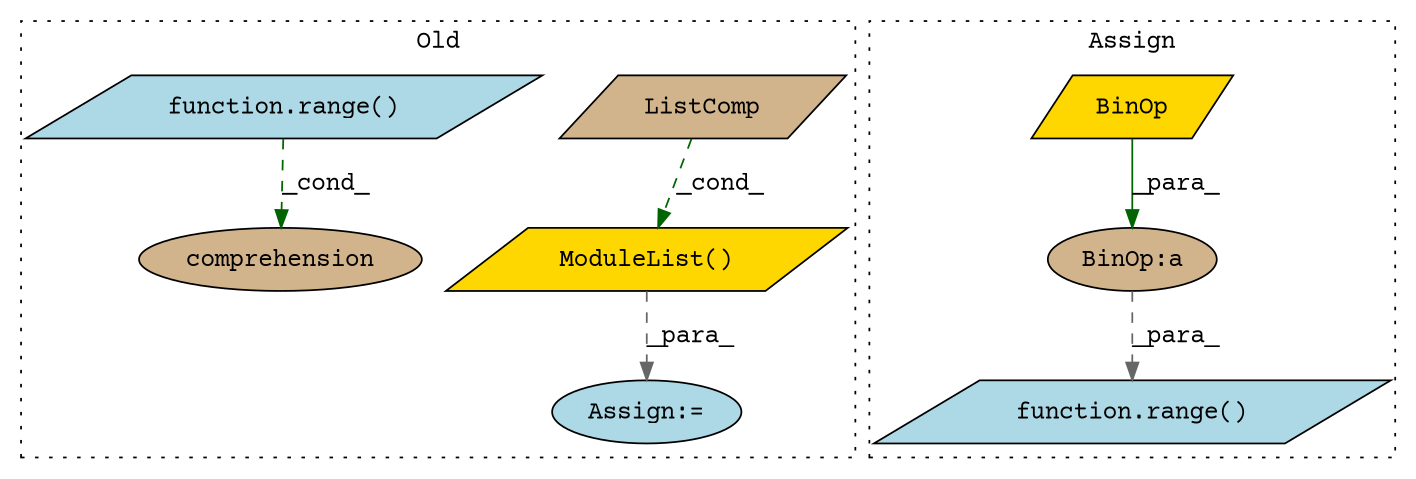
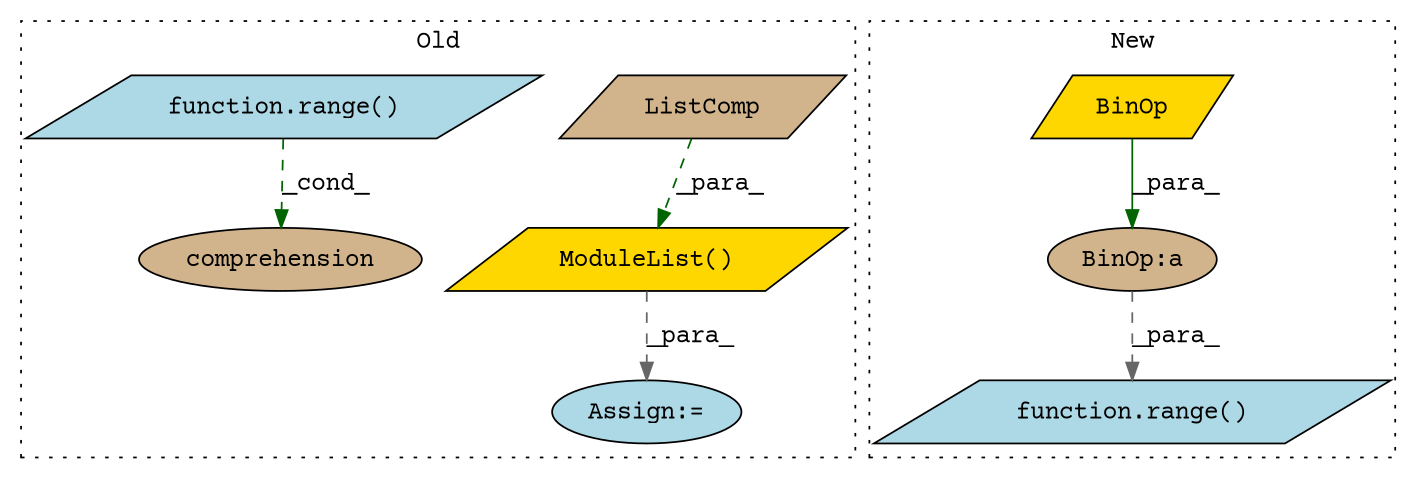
cluster "Assign": label "Assign" -> "New"
edge "ListComp" -> "ModuleList()": label "_cond_" -> "_para_"
